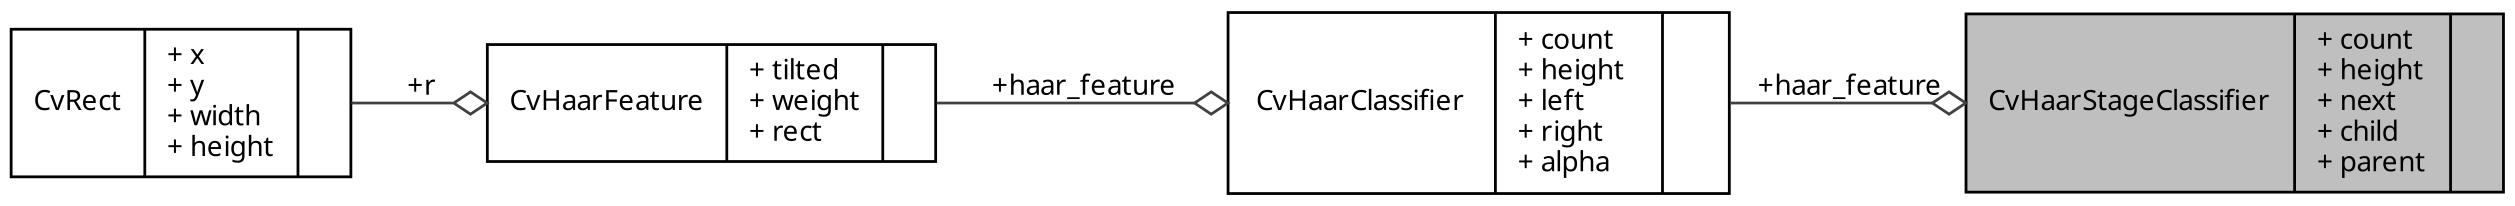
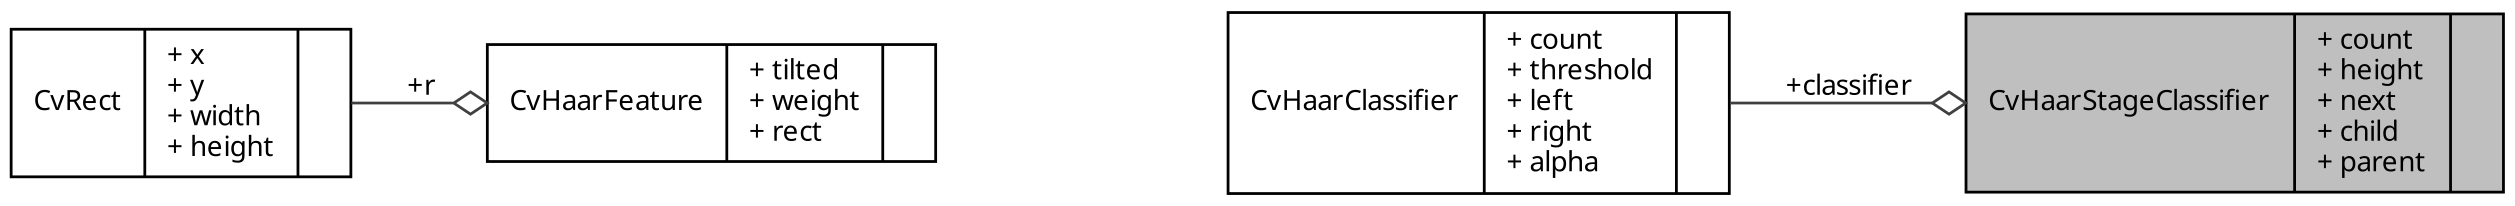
node "CvHaarClassifier": text "+ height" -> "+ threshold"
edge "CvHaarClassifier" -> "CvHaarStageClassifier": label " +haar_feature" -> " +classifier"
edge "CvHaarFeature" -> "CvHaarClassifier": removed, label "+haar_feature"
